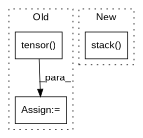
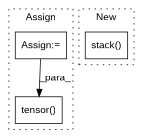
cluster "Old": label "Old" -> "Assign"
edge "tensor()" -> "Assign:=": reversed
